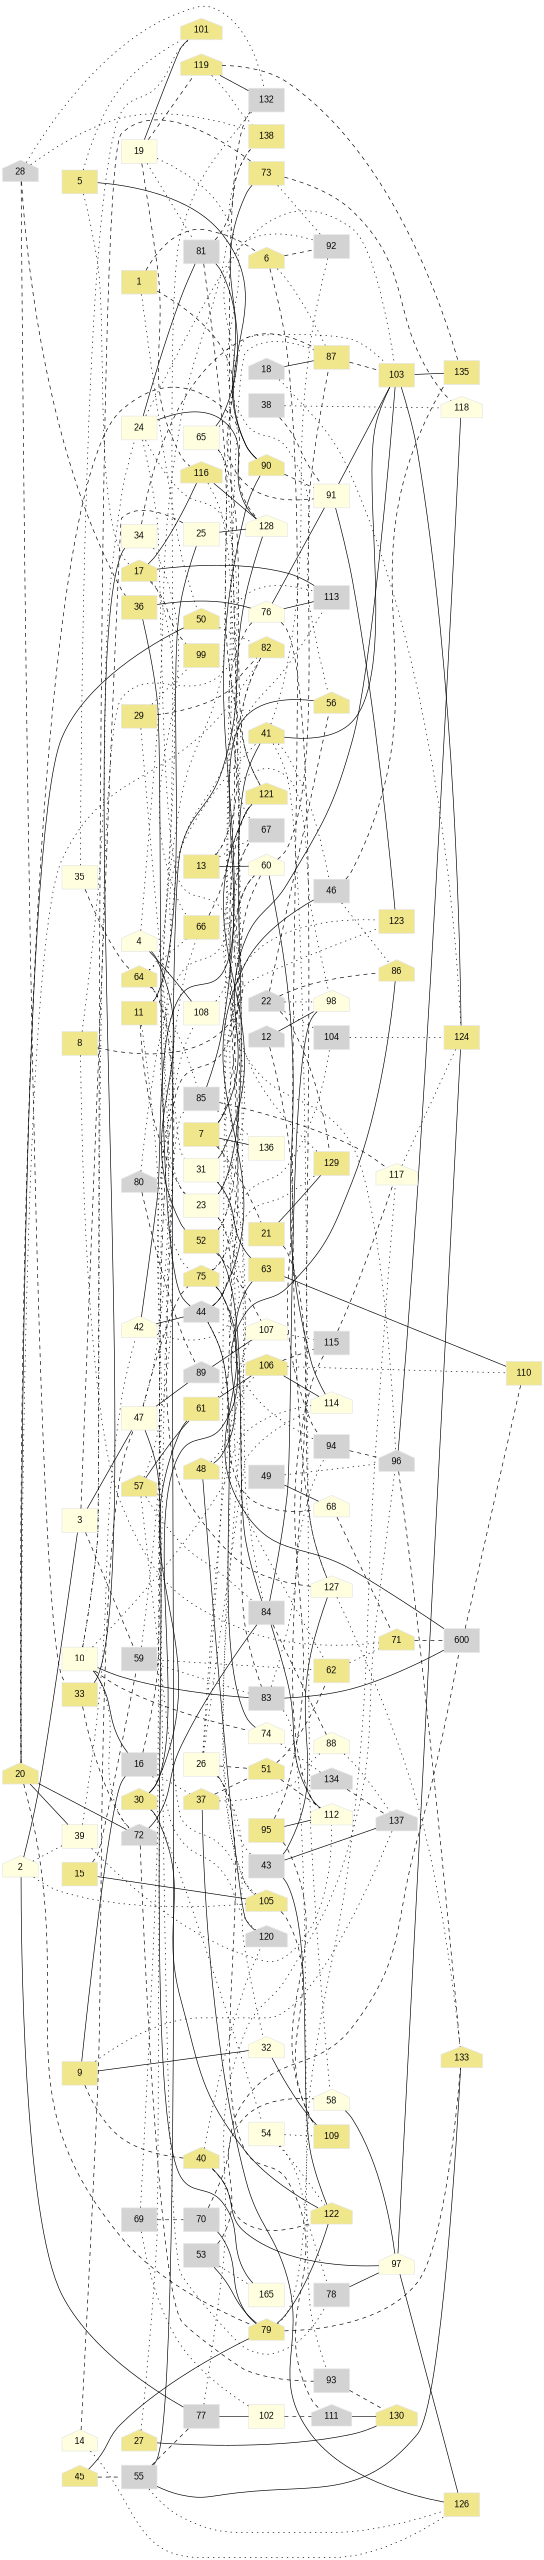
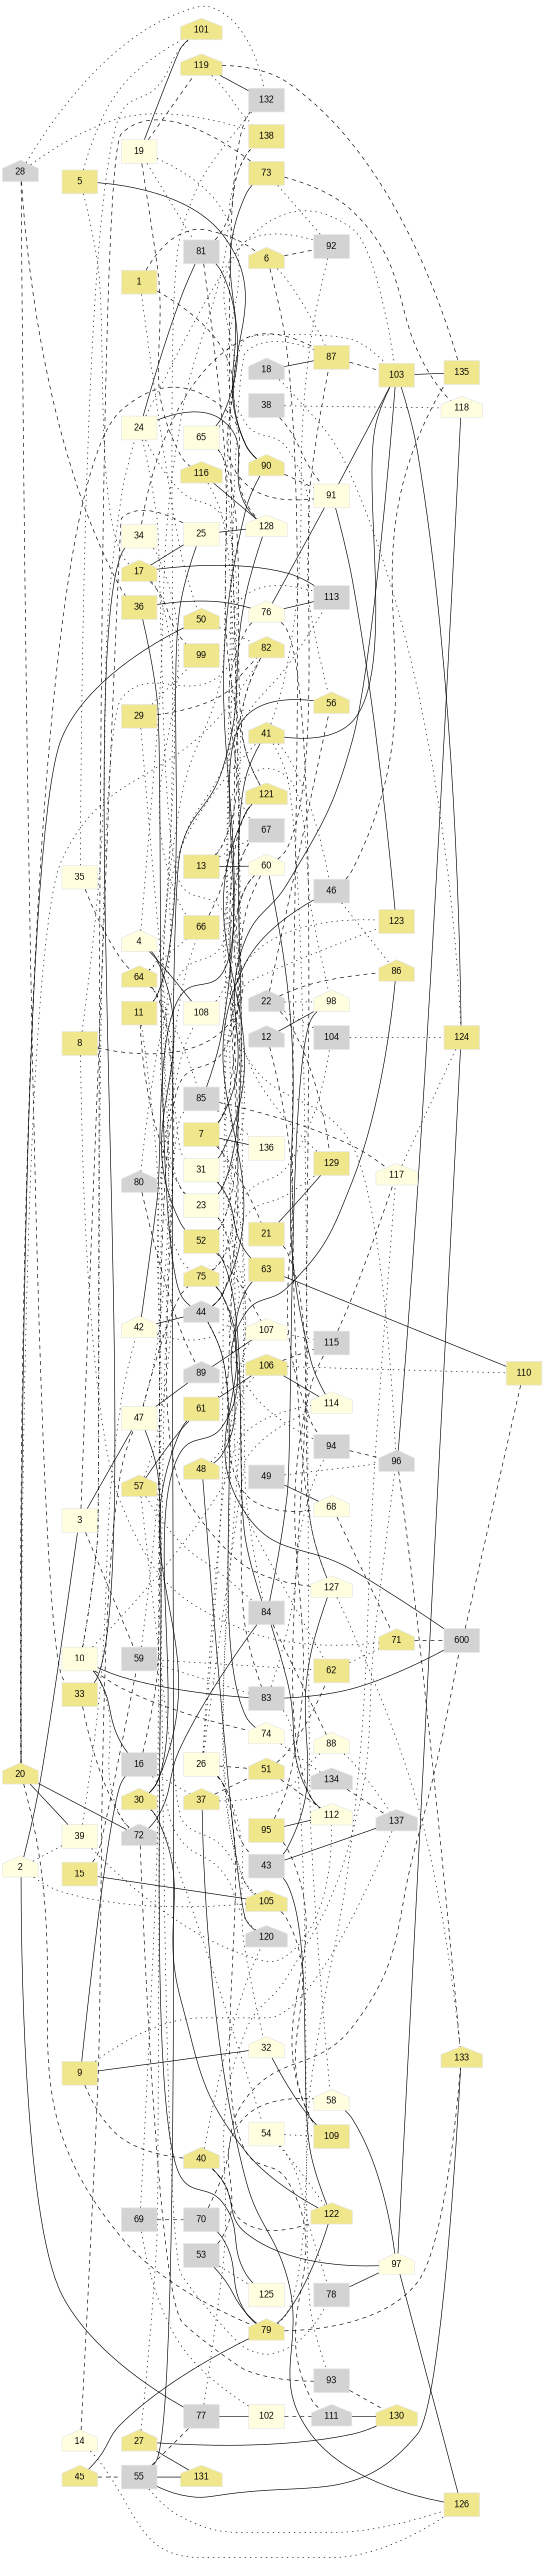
edge "116" -- "17": now "25" -- "17"
edge "26" -- "43": style dotted -> dashed
node "165": label "165" -> "125"
node "131": added
